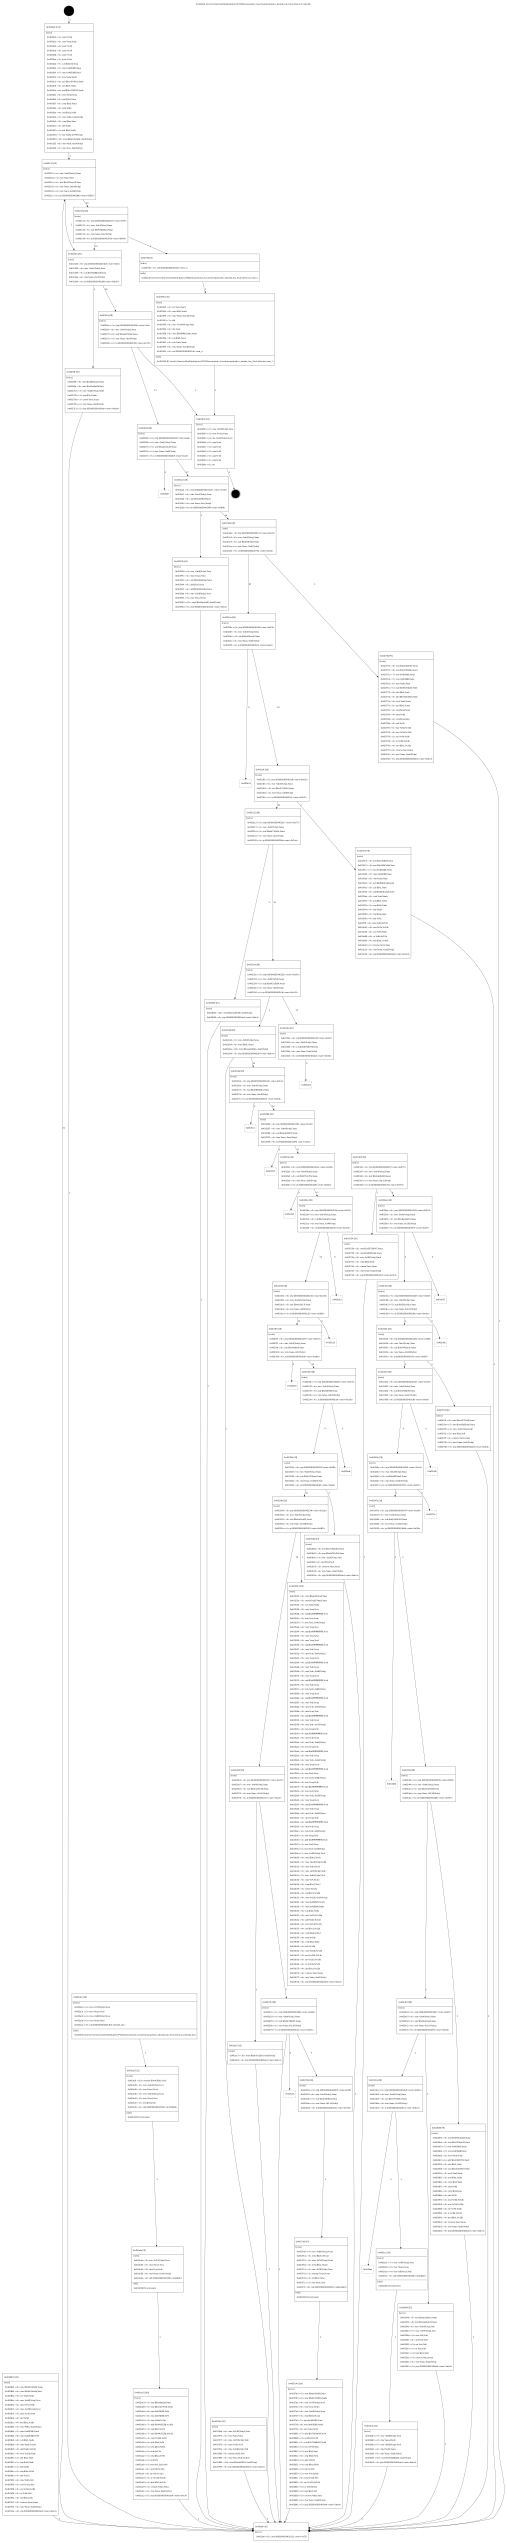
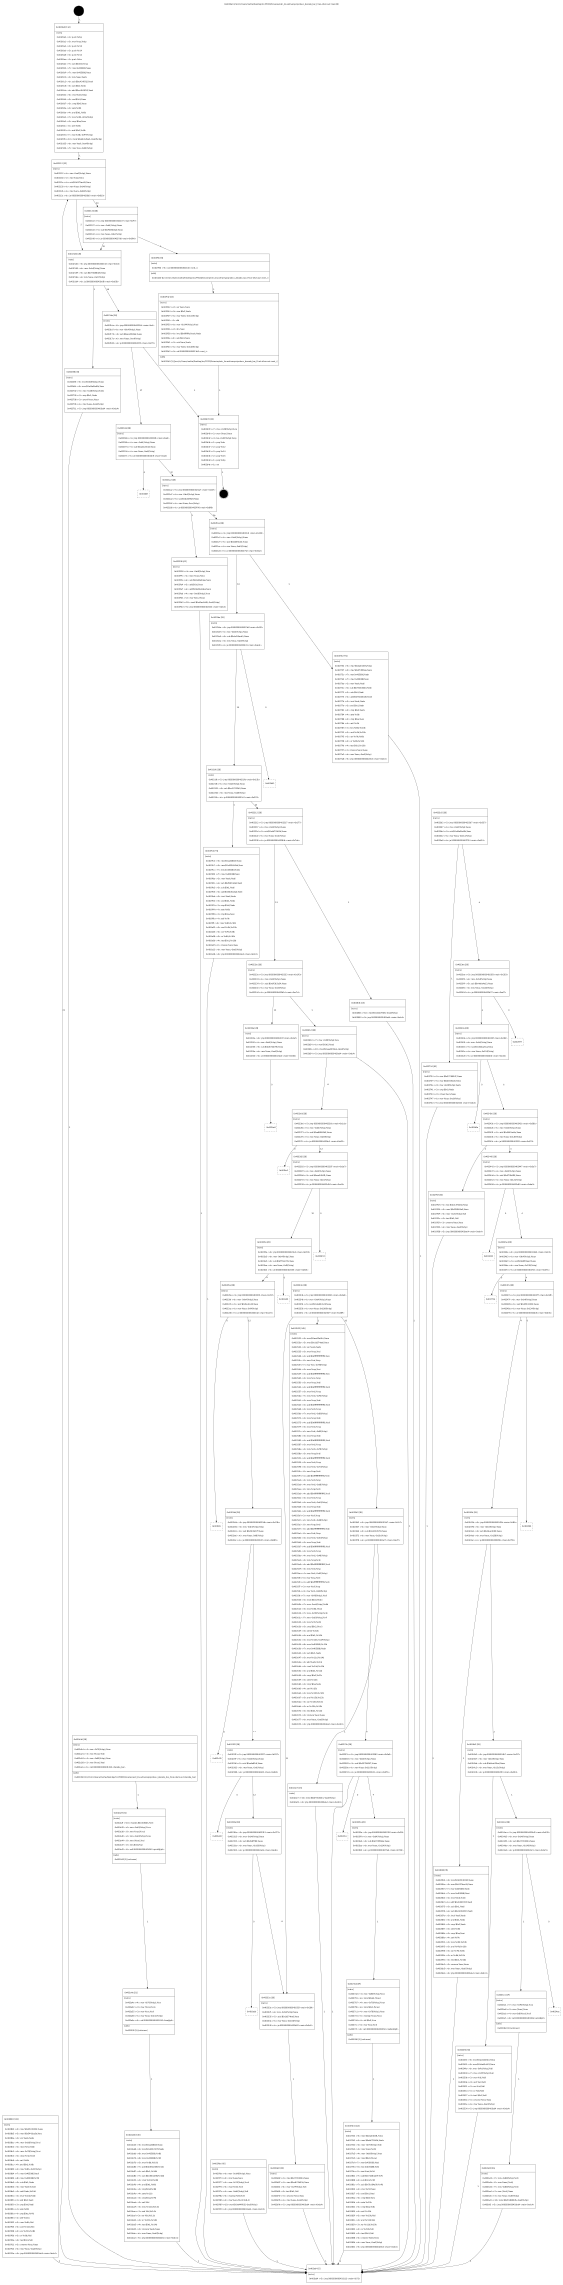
edge "0x40232a [28]" -> "0x402346 [28]": reversed
